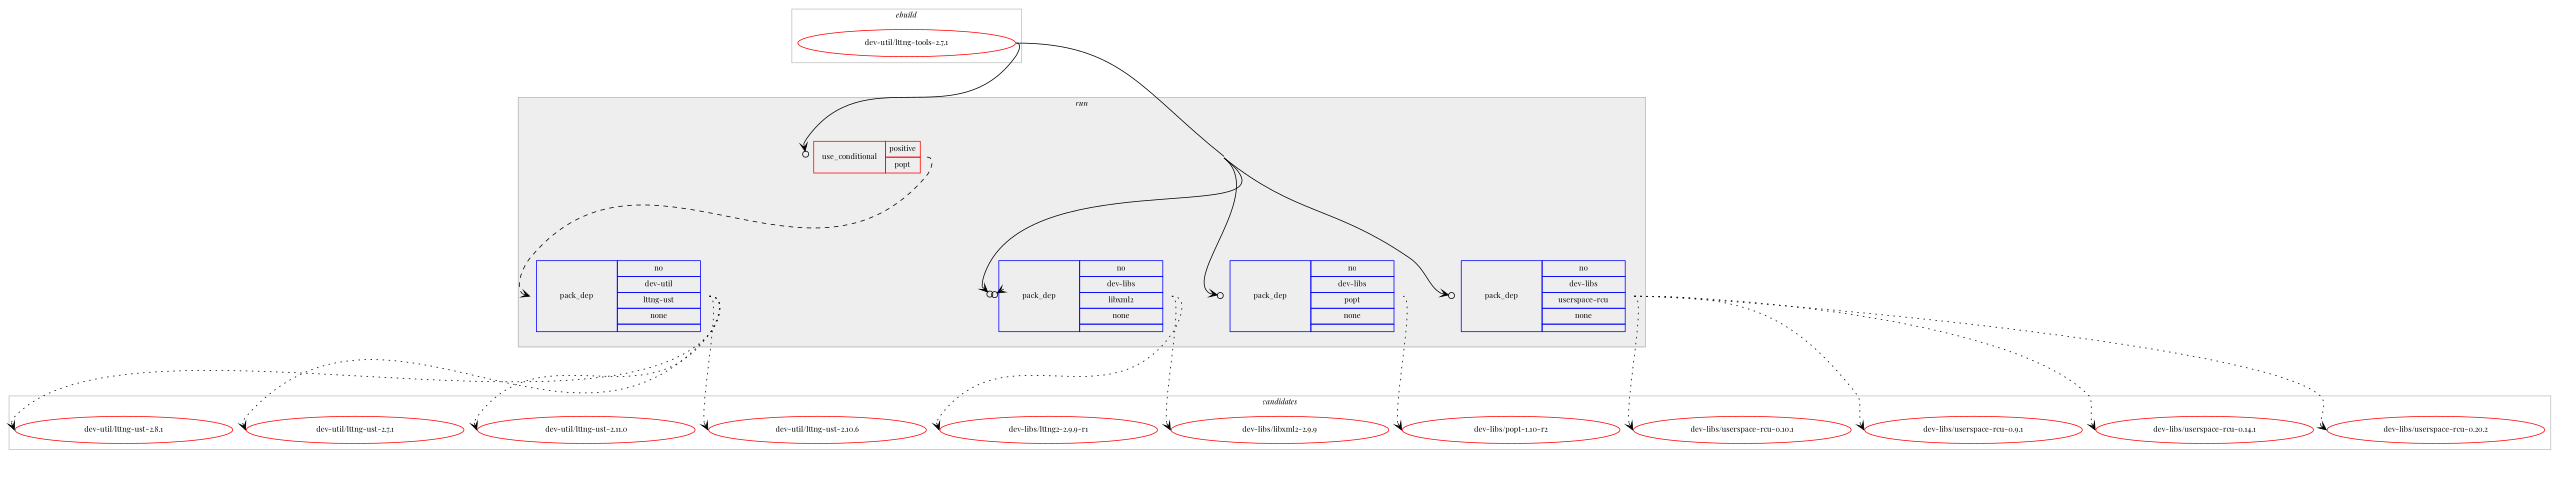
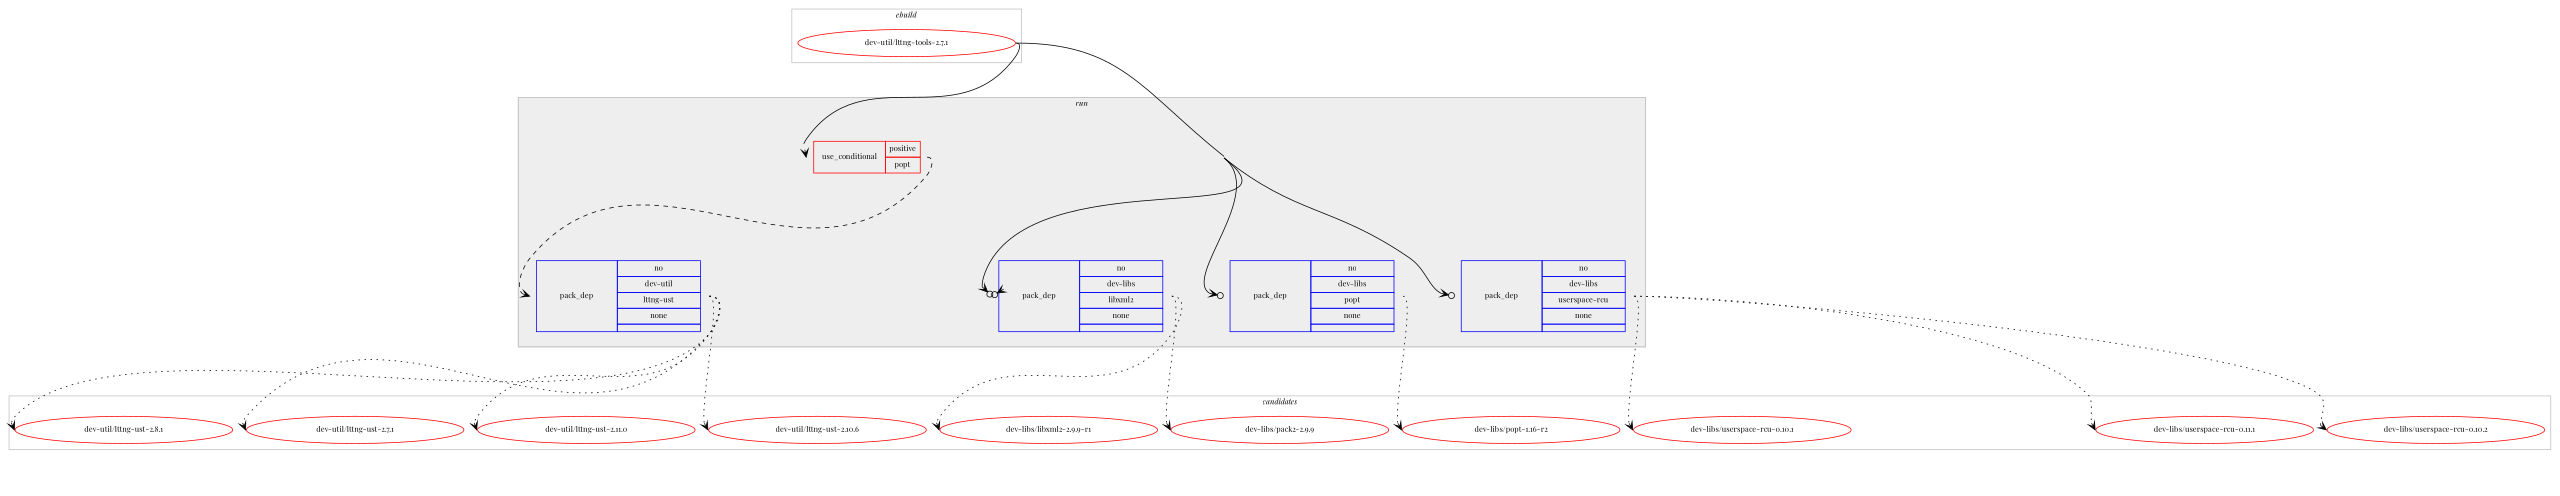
edge "dev-util/lttng-tools-2.7.1" -> "use_conditional": arrowhead odotvee -> vee
node "dev-libs/lttng2-2.9.9-r1": label "dev-libs/lttng2-2.9.9-r1" -> "dev-libs/libxml2-2.9.9-r1"
node "dev-libs/libxml2-2.9.9": label "dev-libs/libxml2-2.9.9" -> "dev-libs/pack2-2.9.9"
node "dev-libs/popt-1.10-r2": label "dev-libs/popt-1.10-r2" -> "dev-libs/popt-1.16-r2"
node "dev-libs/userspace-rcu-0.9.1": removed
node "dev-libs/userspace-rcu-0.14.1": label "dev-libs/userspace-rcu-0.14.1" -> "dev-libs/userspace-rcu-0.11.1"
node "dev-libs/userspace-rcu-0.20.2": label "dev-libs/userspace-rcu-0.20.2" -> "dev-libs/userspace-rcu-0.10.2"
